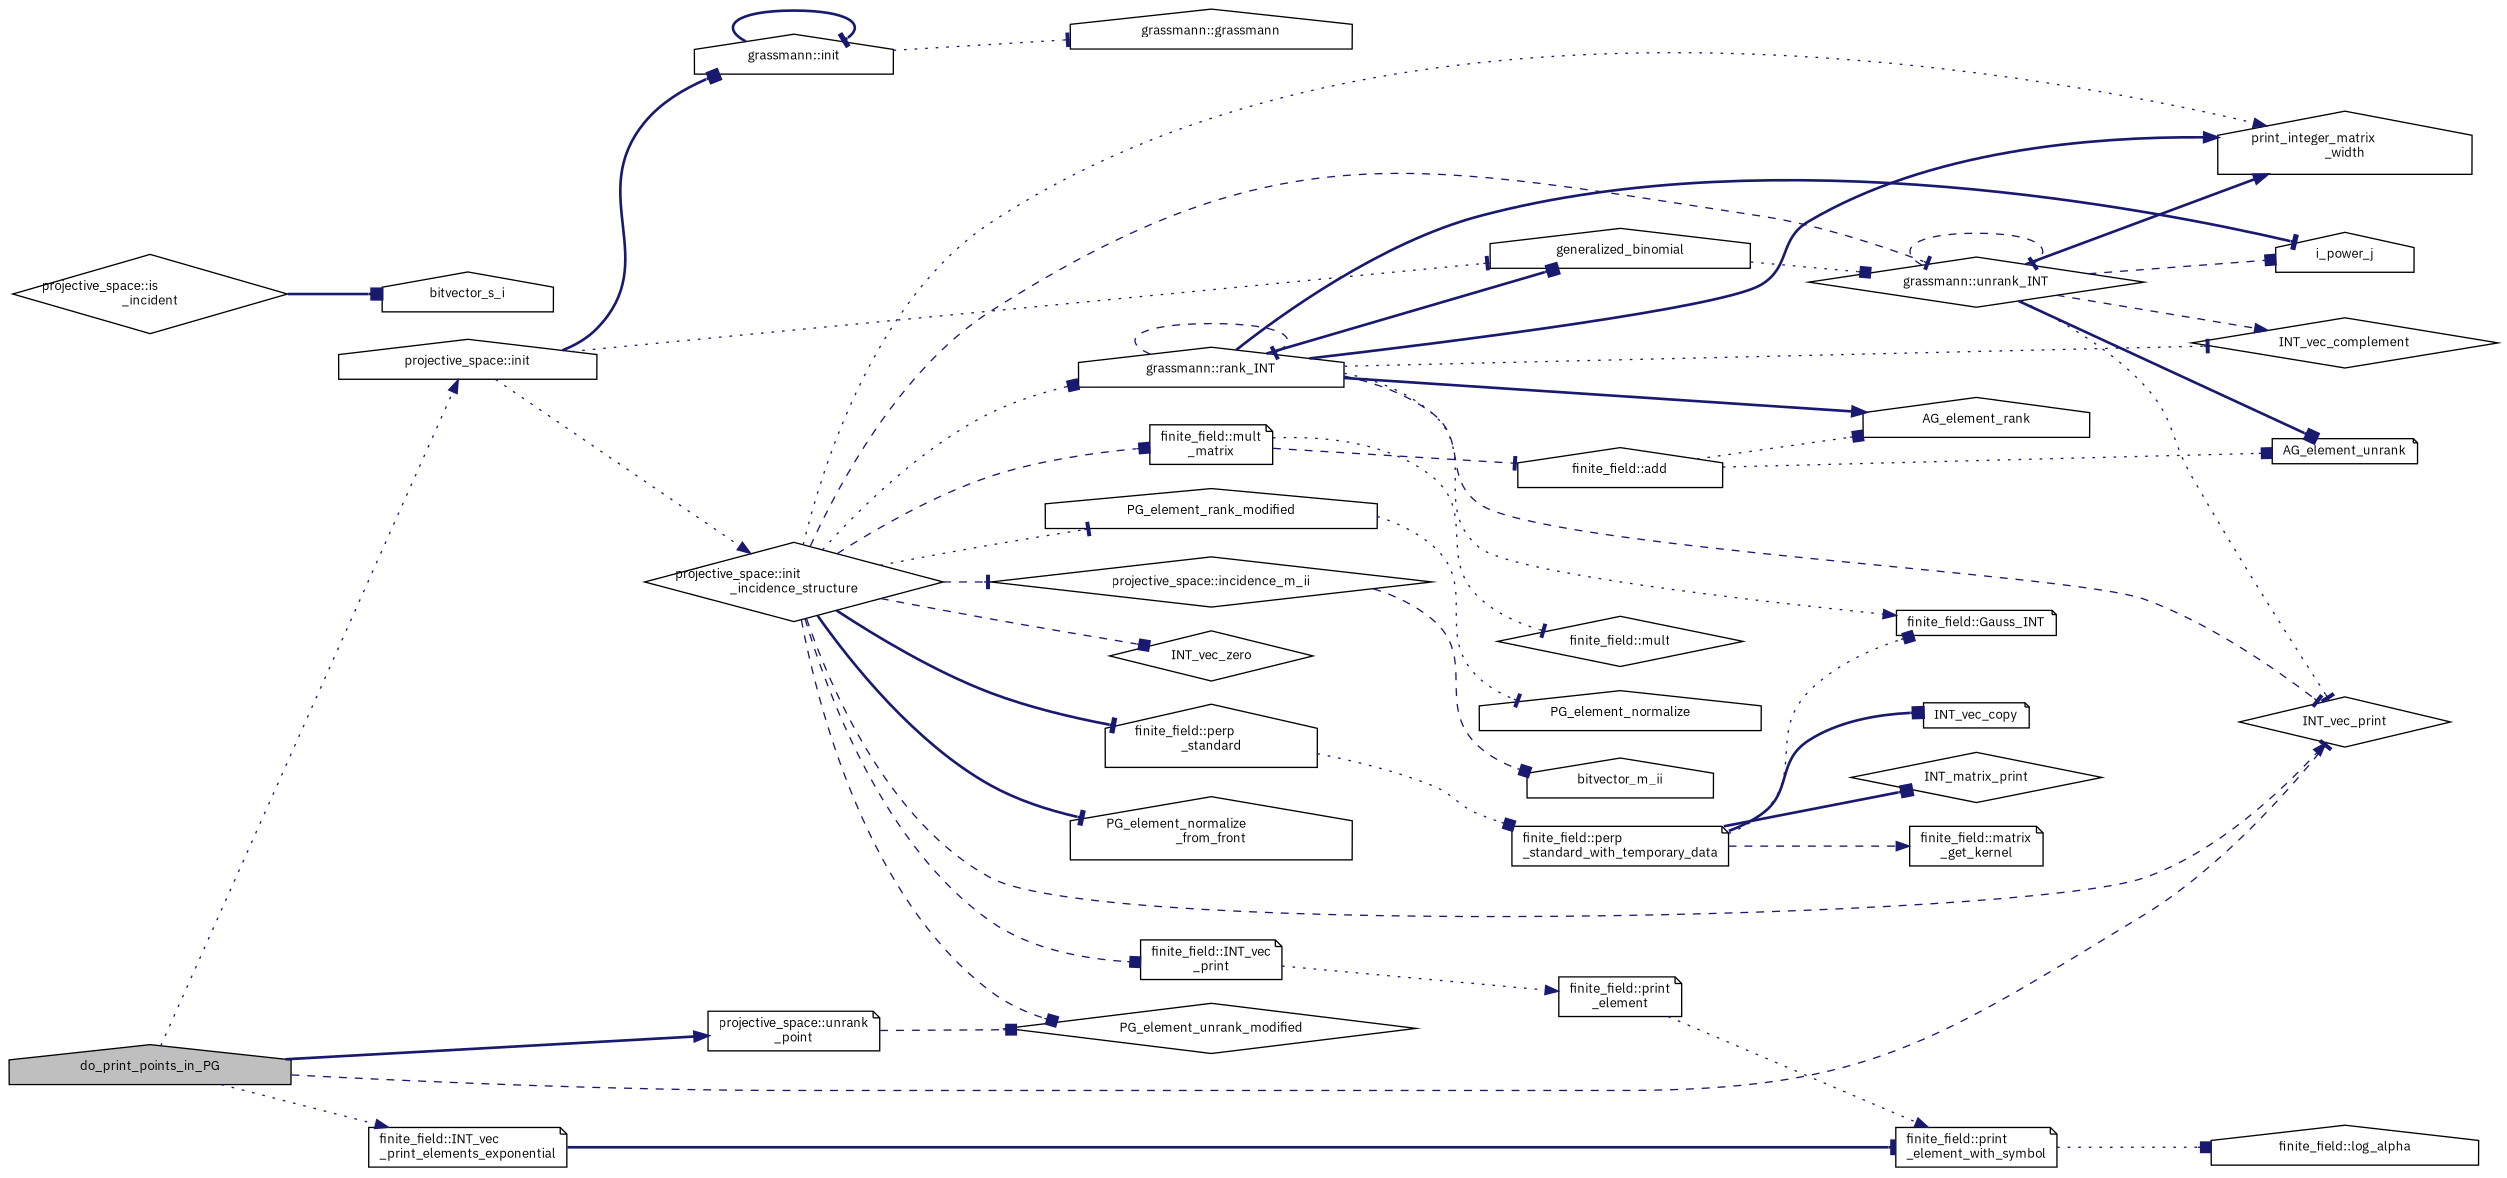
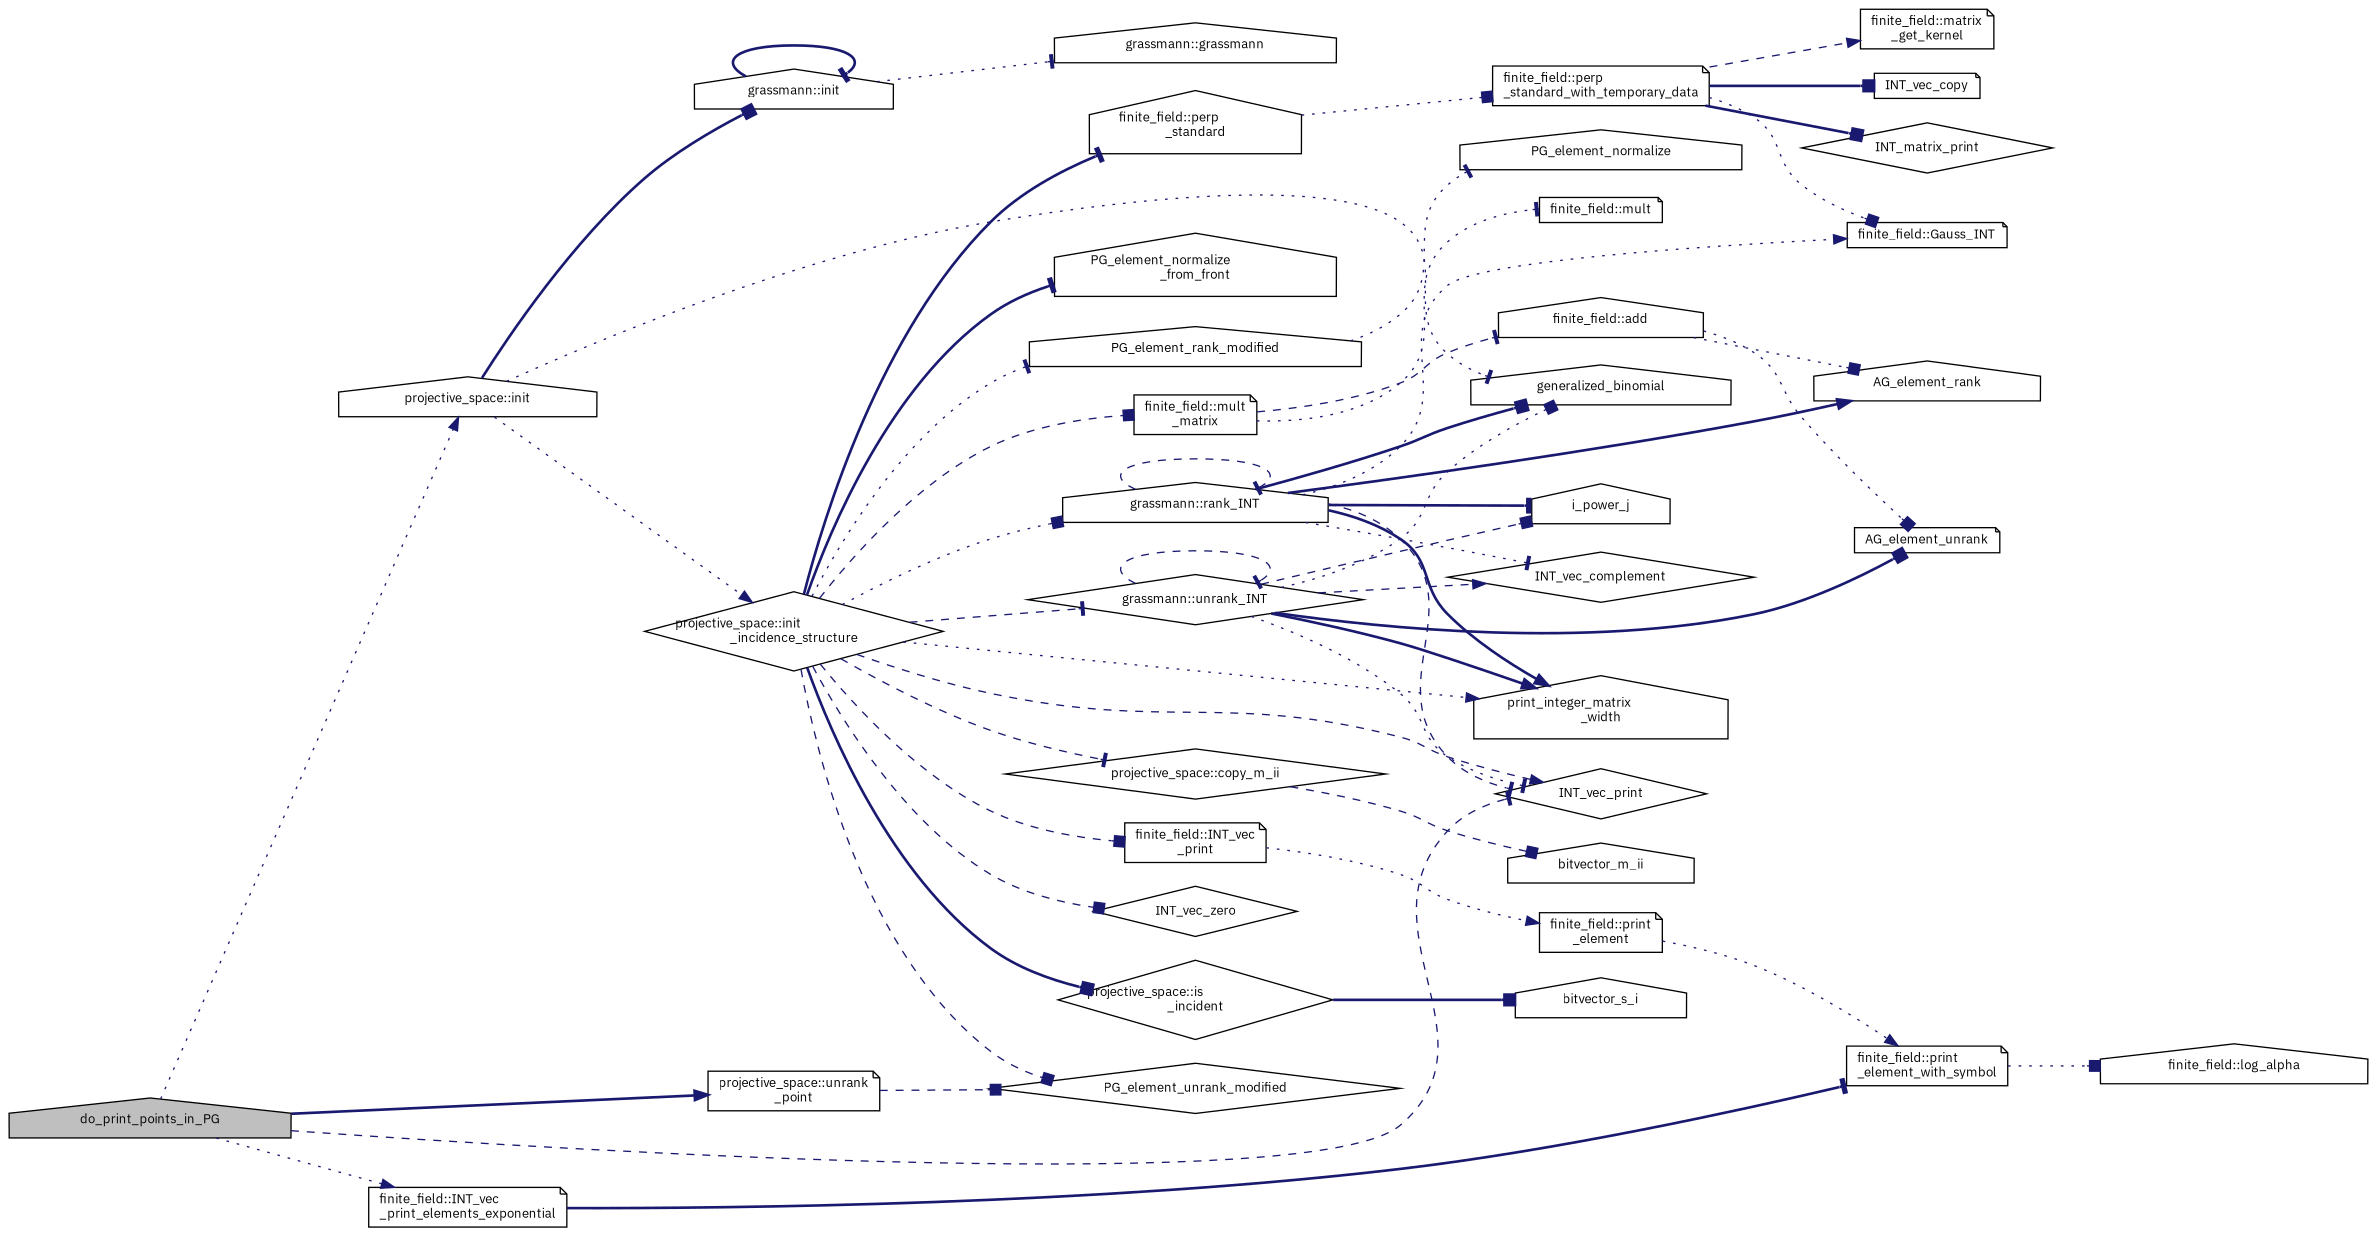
edge "generalized_binomial" -> "grassmann::unrank_INT": reversed
node "projective_space::incidence_m_ii": label "projective_space::incidence_m_ii" -> "projective_space::copy_m_ii"
node "finite_field::mult": shape diamond -> note
edge "projective_space::init _incidence_structure" -> "projective_space::is _incident": added
